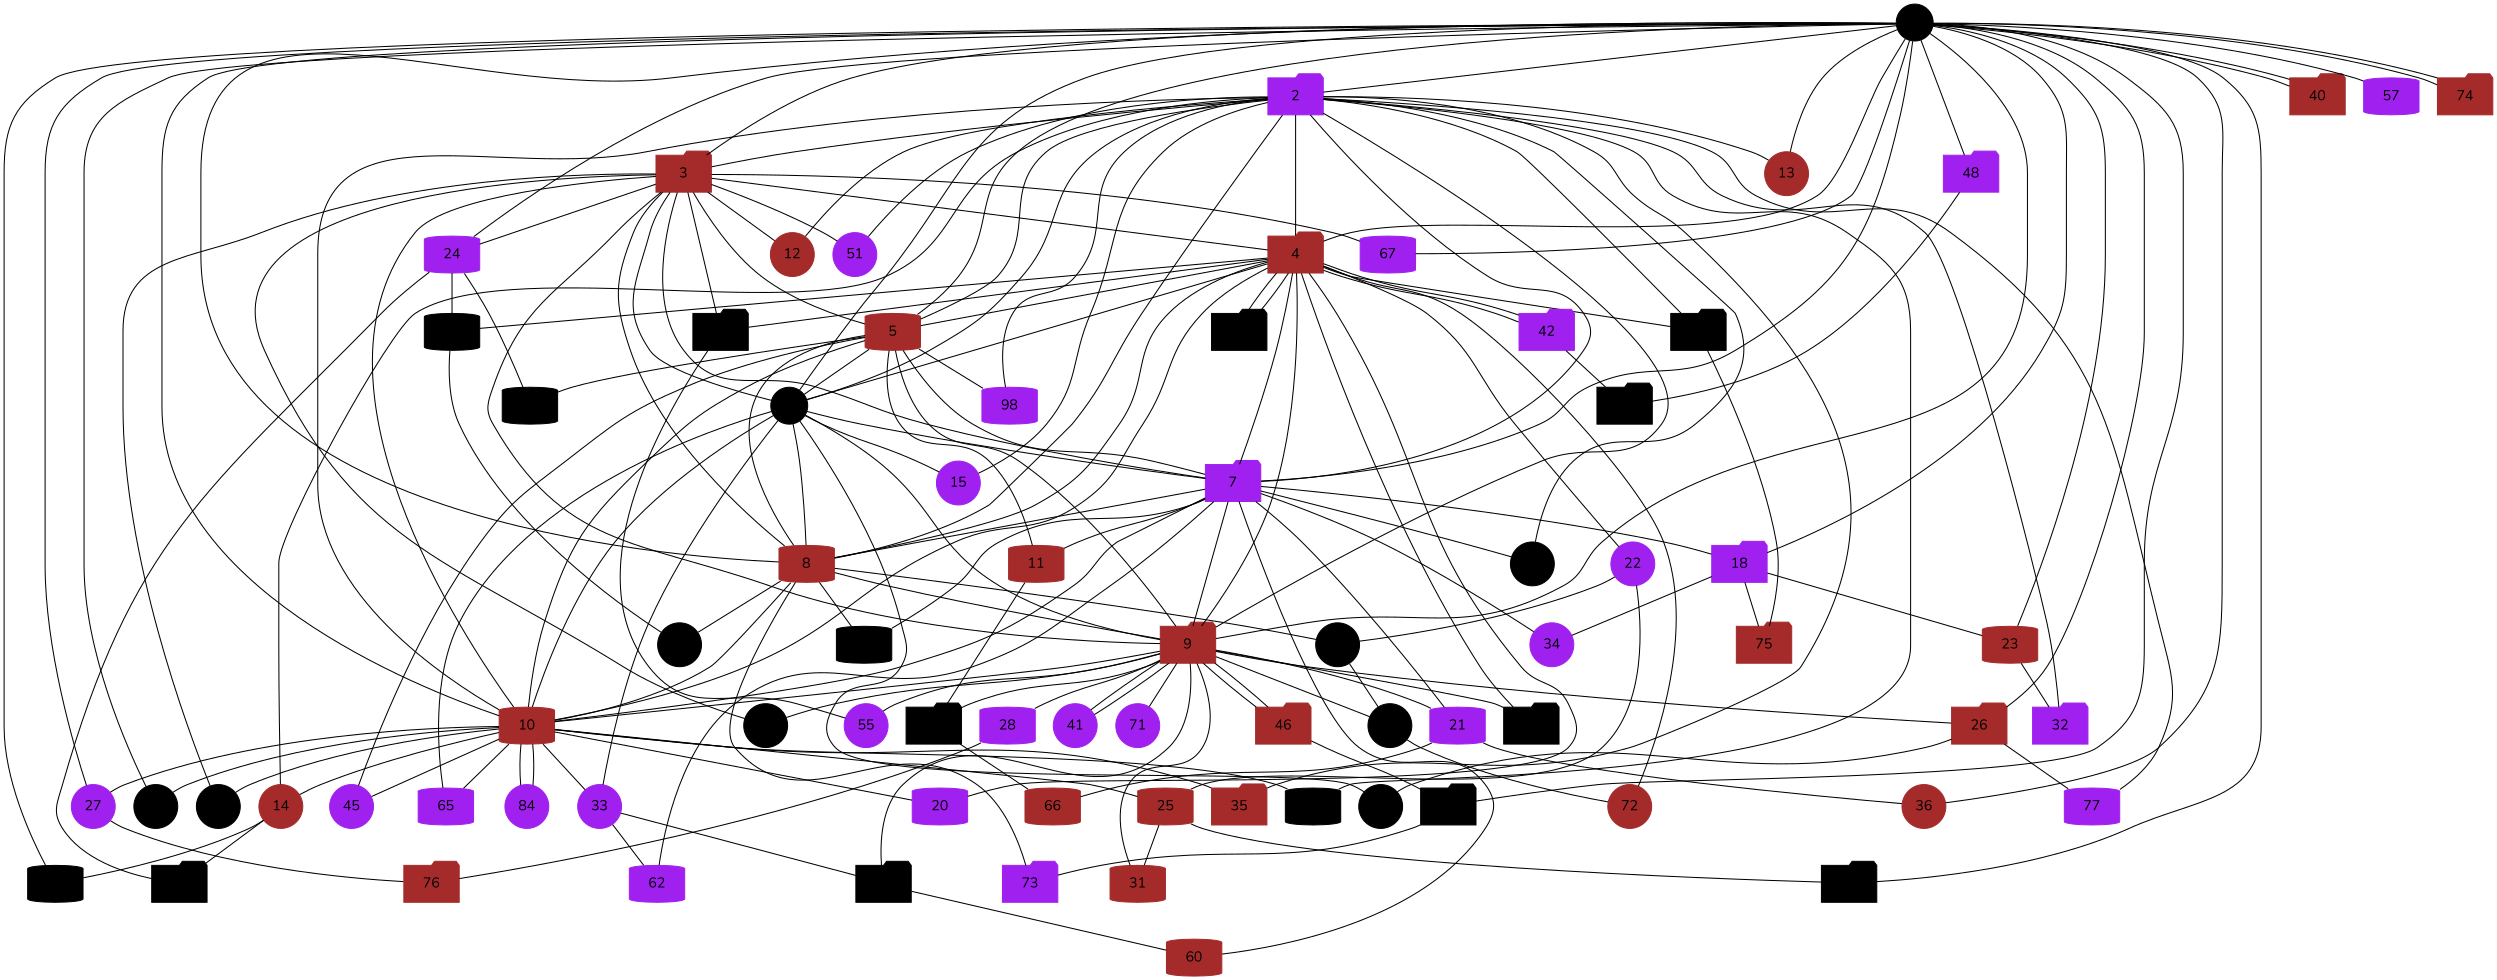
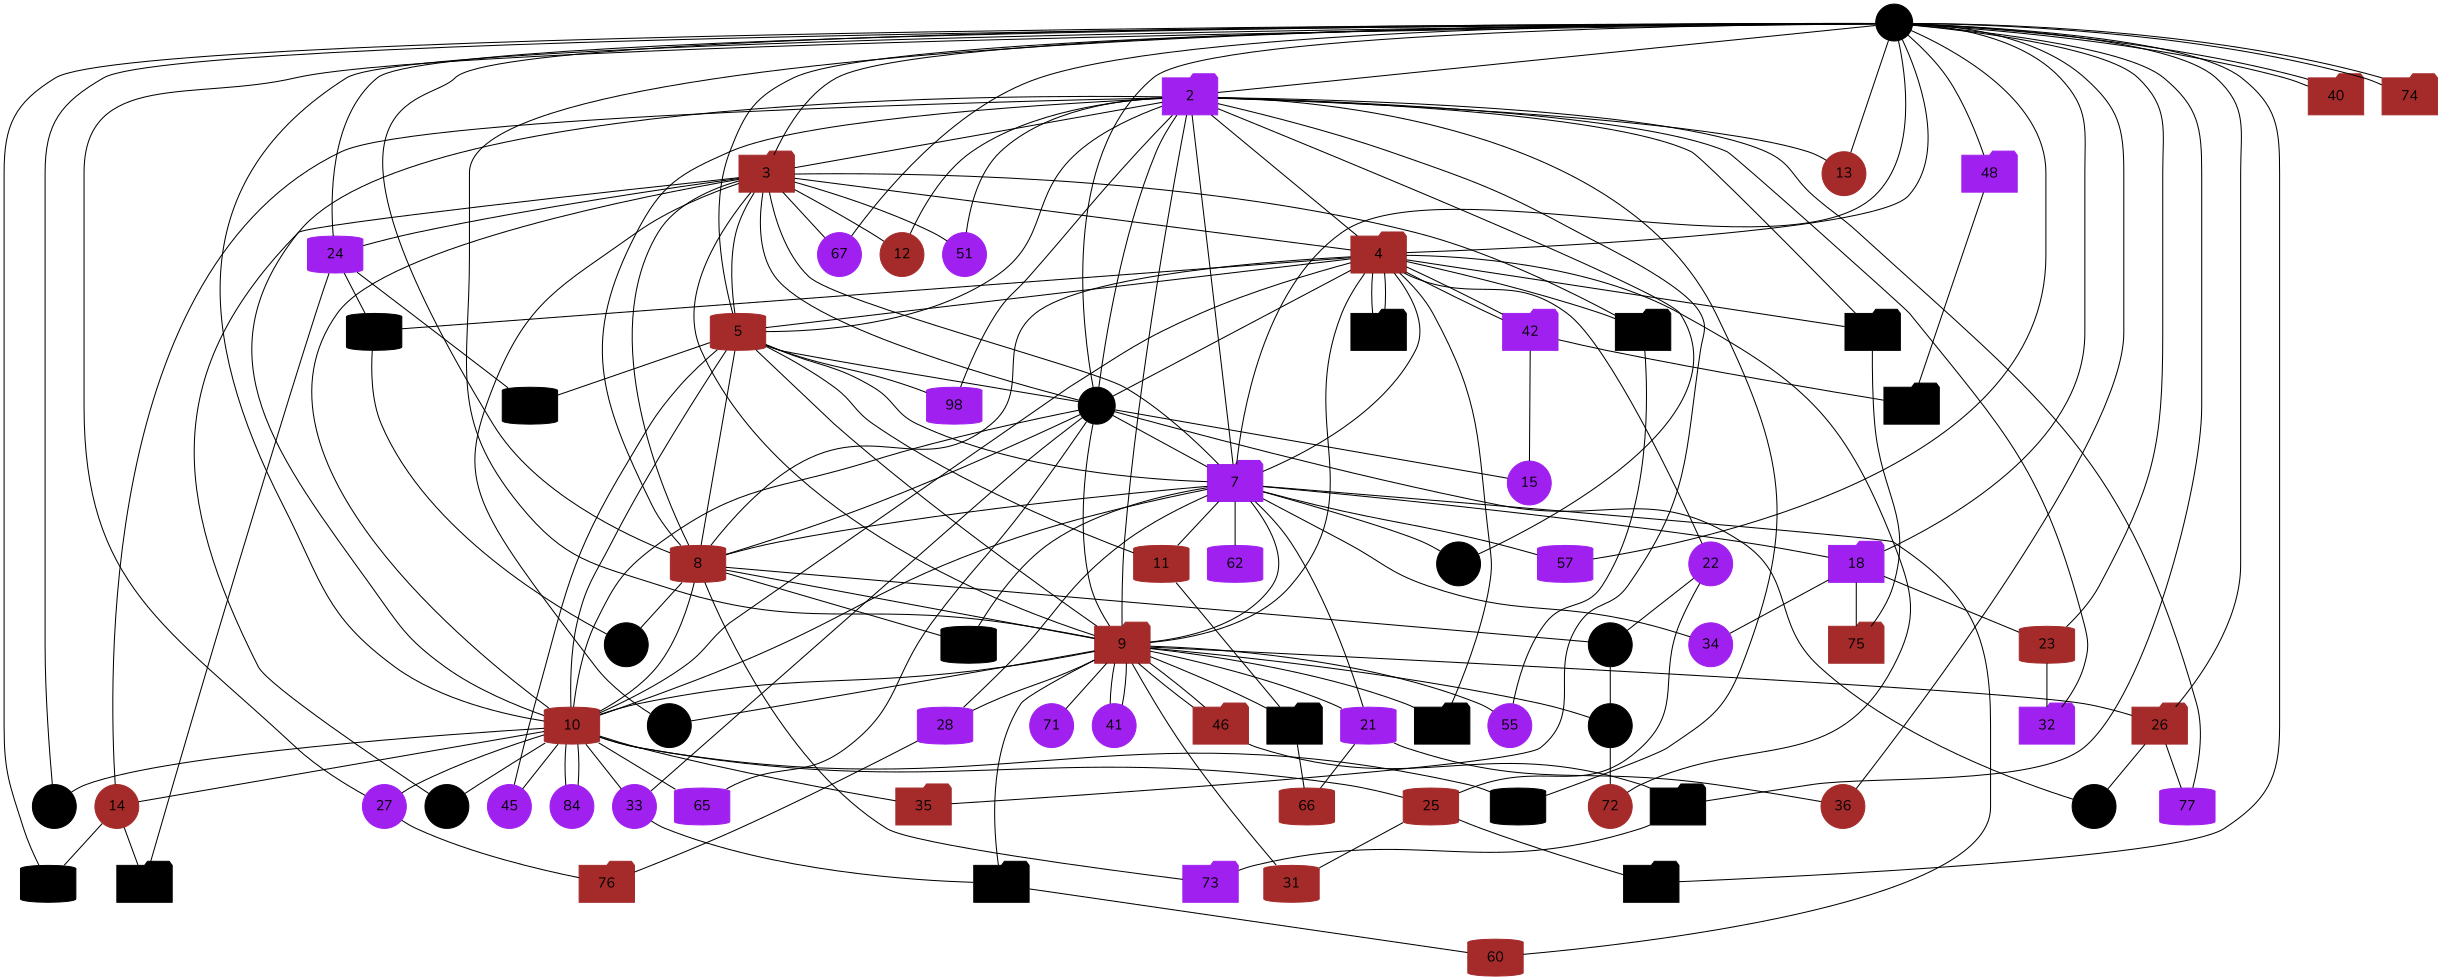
node "67": shape cylinder -> circle
edge "2" -- "15": now "42" -- "15"
edge "7" -- "57": added
edge "7" -- "28": added
node "20": removed
edge "33" -- "62": removed
